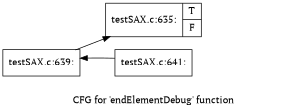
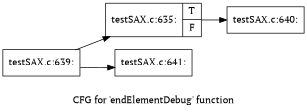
node "testSAX.c:640:": added
edge "testSAX.c:641:" -> "testSAX.c:639:": reversed
